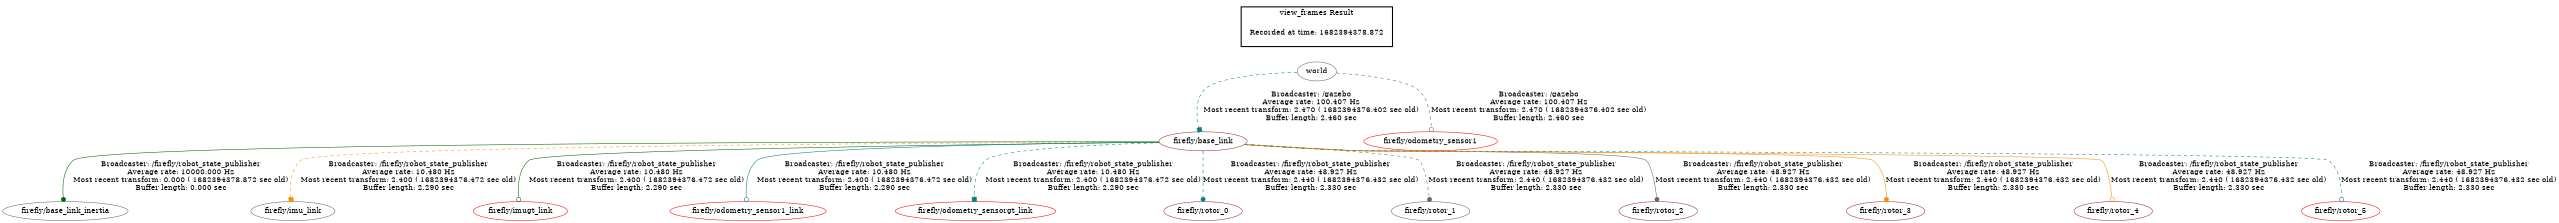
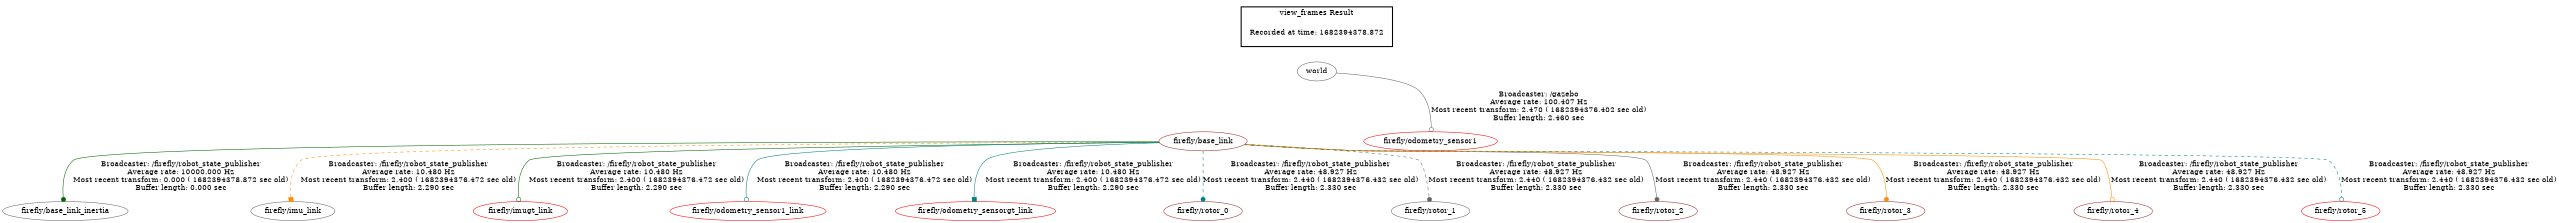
edge "world" -> "firefly/base_link": removed, label "Broadcaster: /gazebo Average rate: 100.407 Hz Most recent transform: 2.470 ( 1682394376.402 sec old) Buffer length: 2.460 sec"
edge "world" -> "firefly/odometry_sensor1": style dashed -> solid
edge "firefly/base_link" -> "firefly/odometry_sensorgt_link": style dashed -> solid
